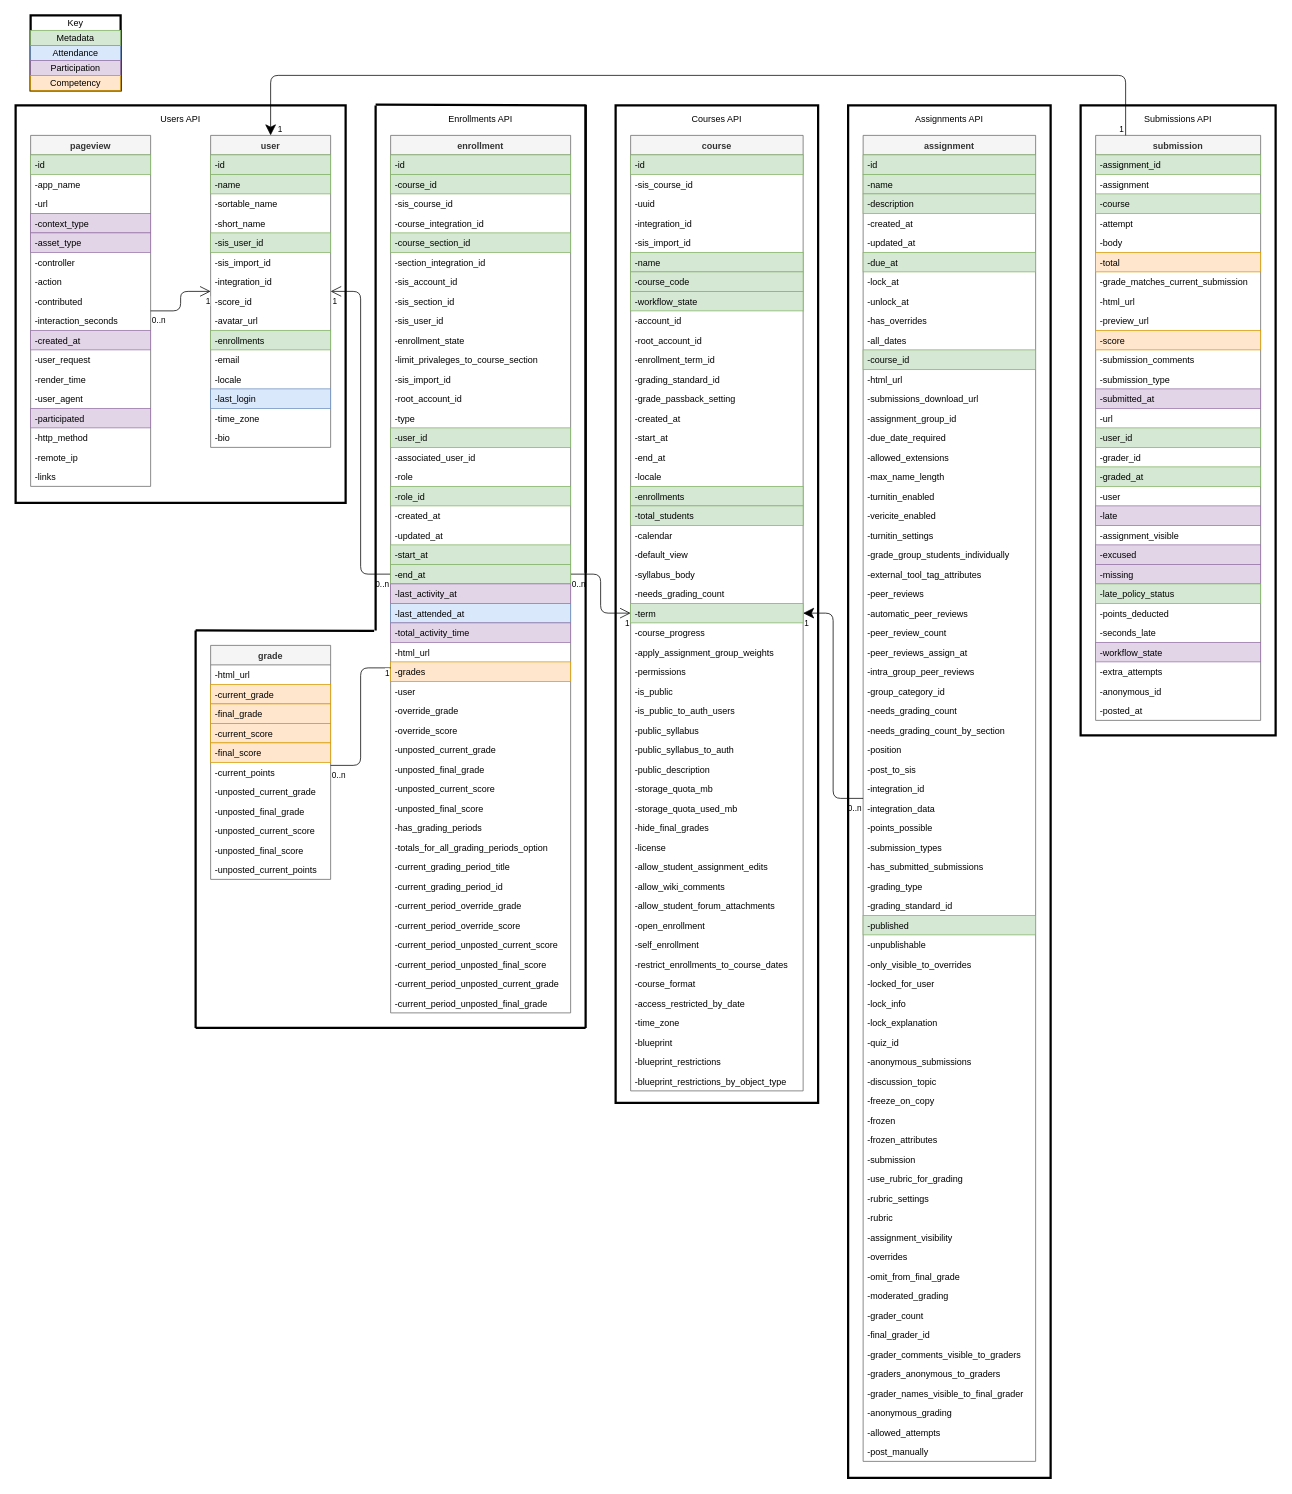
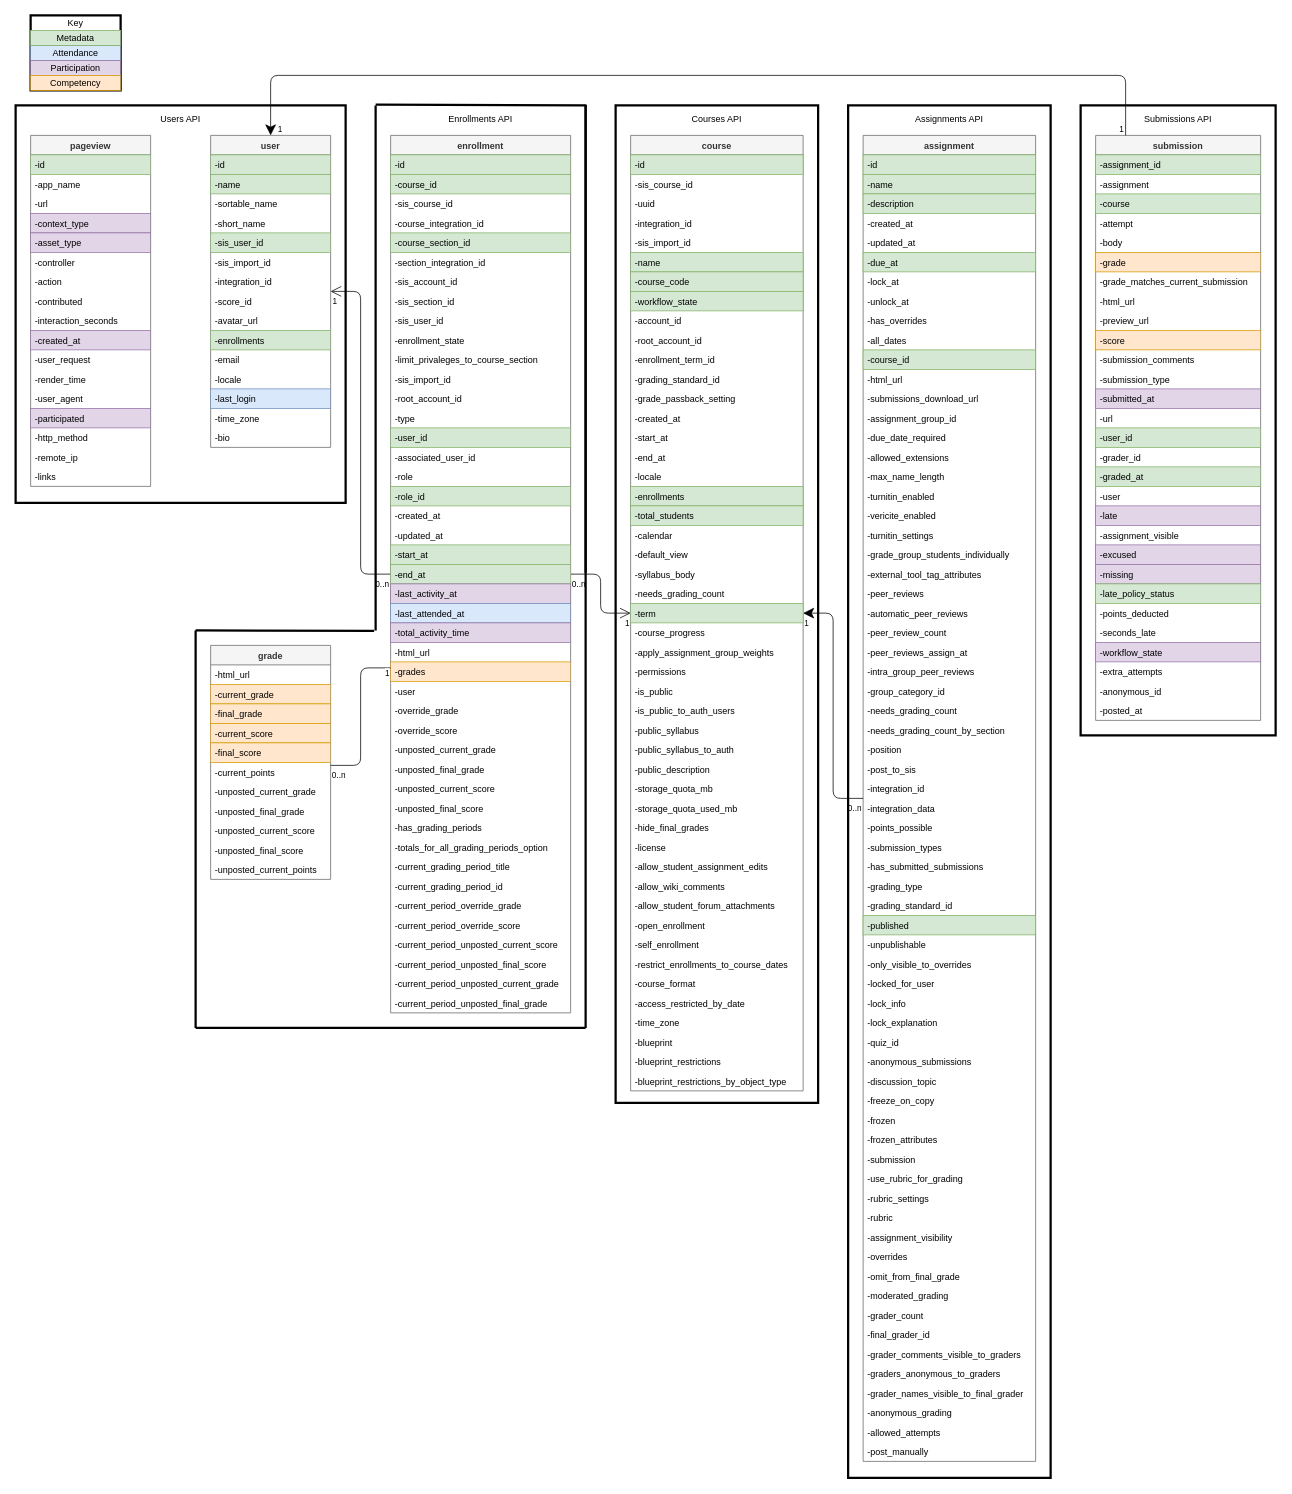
node "-total": label "-total" -> "-grade"
edge "pageview" -> "user": removed, labels "0..n", "1"
